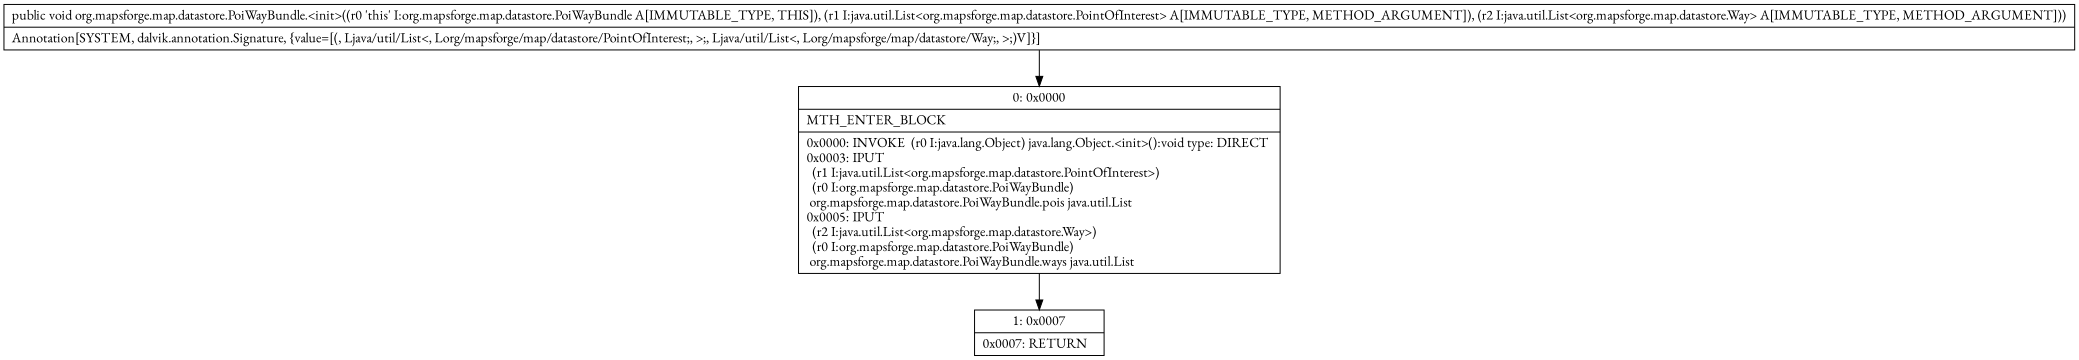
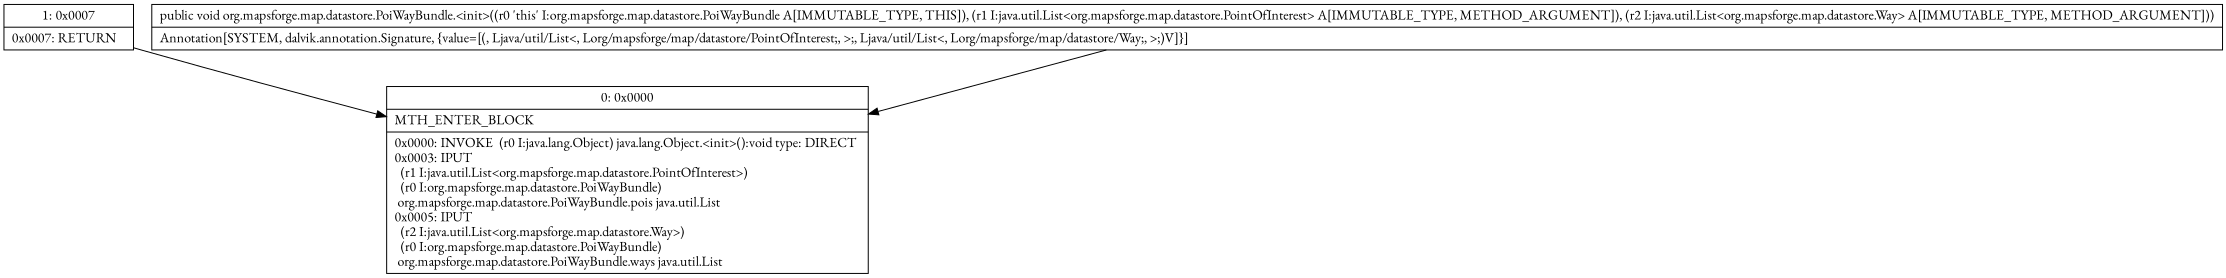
edge "0: 0x0000" -> "1: 0x0007": reversed
